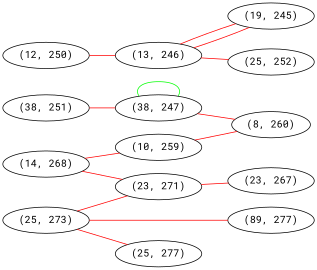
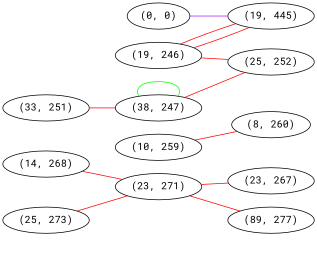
node "(0, 0)": added
node "(19, 245)": label "(19, 245)" -> "(19, 445)"
node "(12, 250)": removed
node "(13, 246)": label "(13, 246)" -> "(19, 246)"
node "(38, 251)": label "(38, 251)" -> "(33, 251)"
edge "(38, 247)" -- "(8, 260)": now "(38, 247)" -- "(25, 252)"
edge "(10, 259)" -- "(14, 268)": removed
edge "(25, 273)" -- "(89, 277)": now "(23, 271)" -- "(89, 277)"
node "(25, 277)": removed
